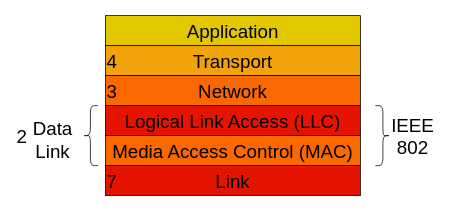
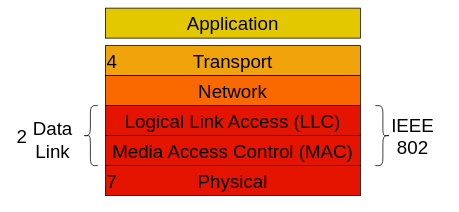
node "Application": moved (233, 30) -> (233, 23)
node "3": removed
node "Media Access Control (MAC)": fillcolor #fa6800 -> #e51400
node "Link": label "Link" -> "Physical"
